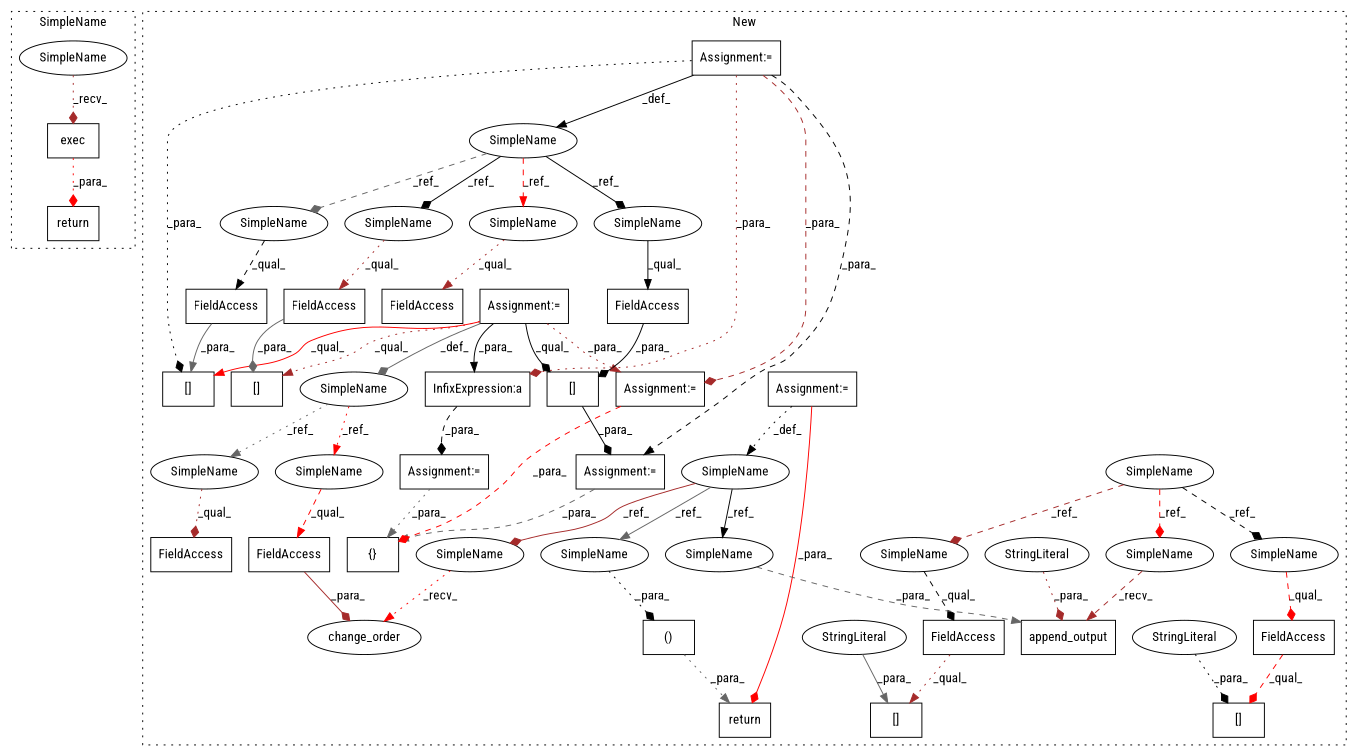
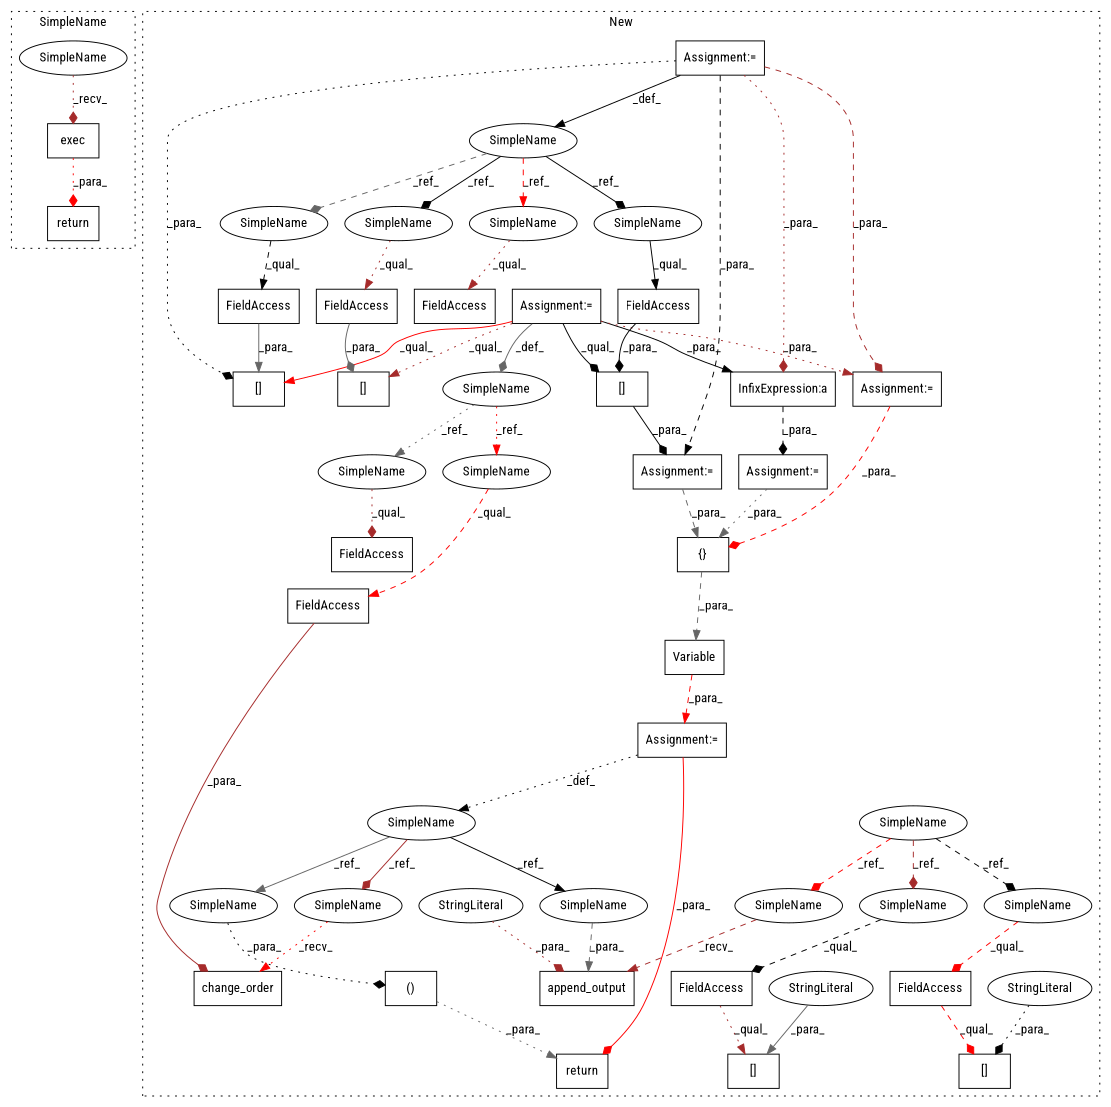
node "change_order": shape ellipse -> box
node "Variable": added
